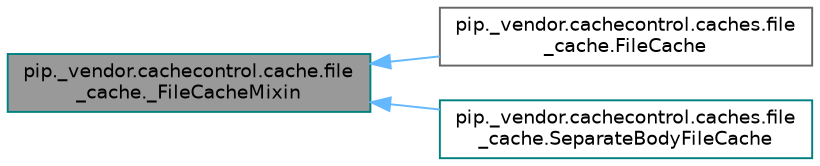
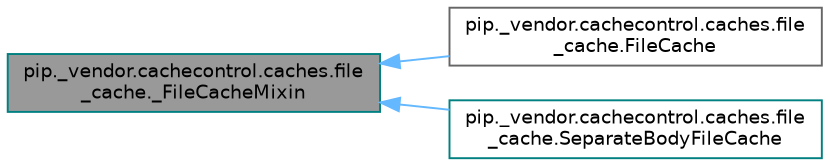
node "pip._vendor.cachecontrol.cache.file _cache._FileCacheMixin": label "pip._vendor.cachecontrol.cache.file _cache._FileCacheMixin" -> "pip._vendor.cachecontrol.caches.file _cache._FileCacheMixin"
